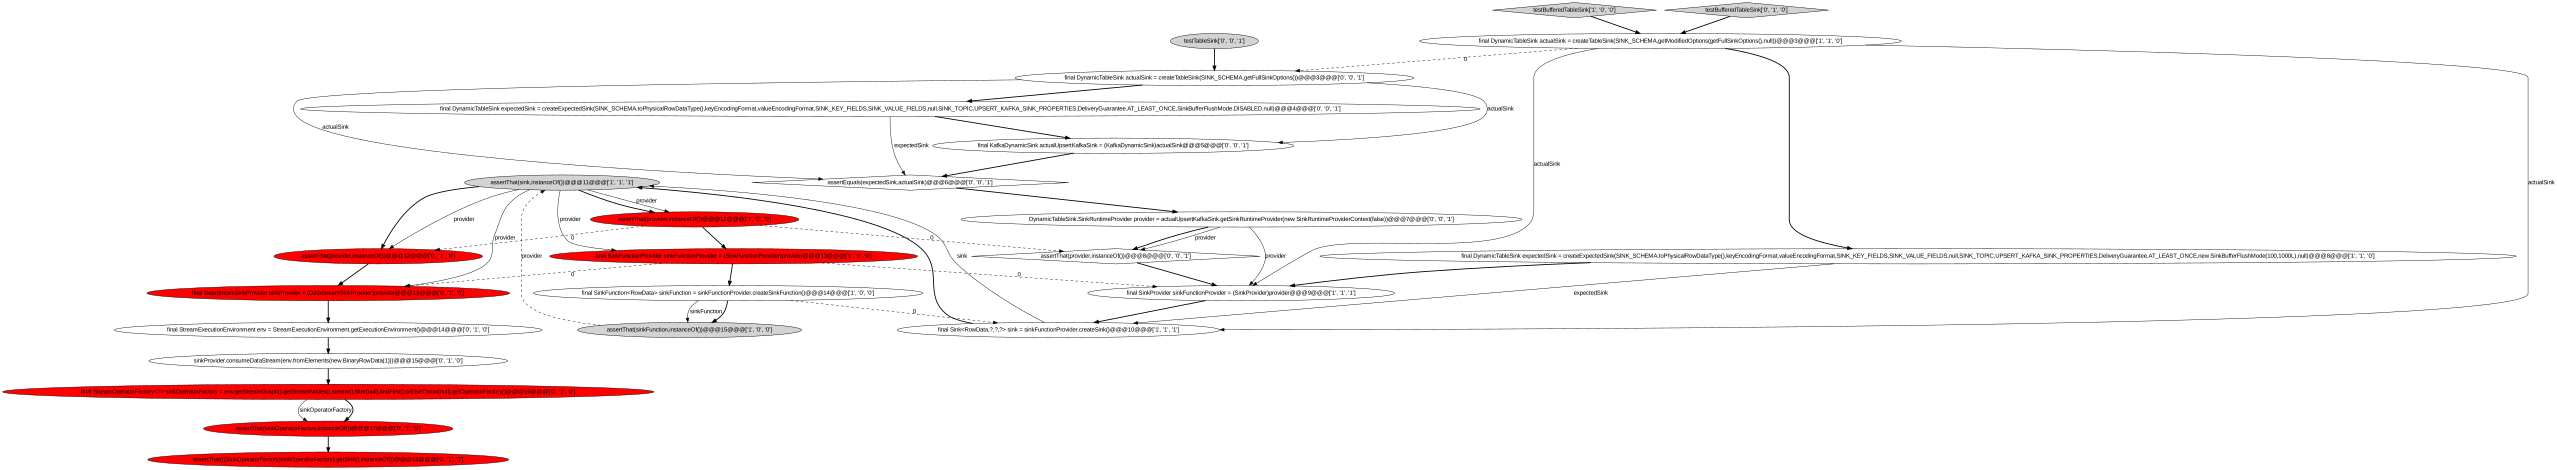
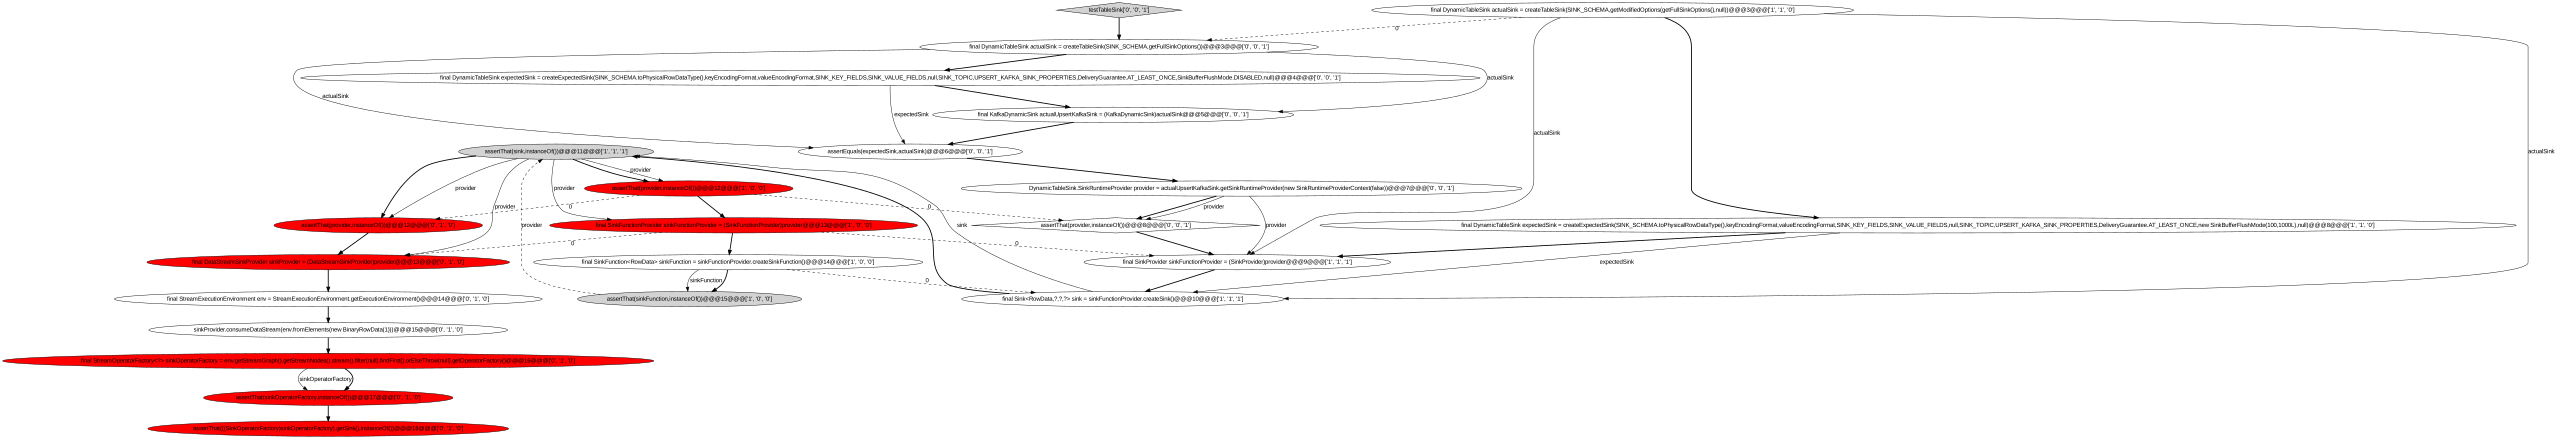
node "testBufferedTableSink['1', '0', '0']": removed
node "testBufferedTableSink['0', '1', '0']": removed
node "testTableSink['0', '0', '1']": shape ellipse -> diamond
node "assertEquals(expectedSink,actualSink)@@@6@@@['0', '0', '1']": shape diamond -> ellipse
